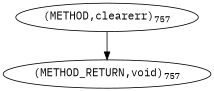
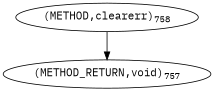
node "(METHOD,clearerr)": text "757" -> "758"
